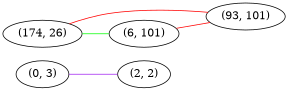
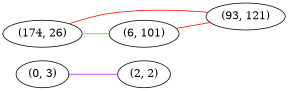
node "(93, 101)": label "(93, 101)" -> "(93, 121)"
